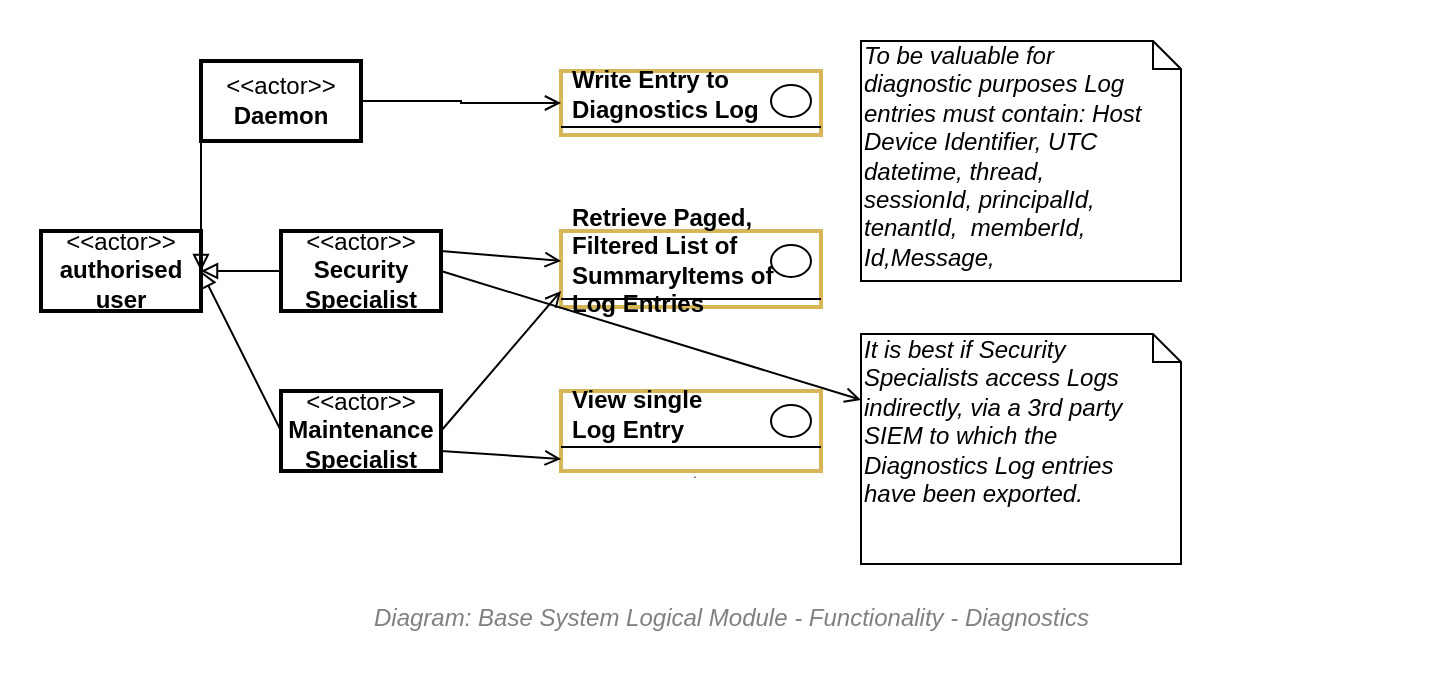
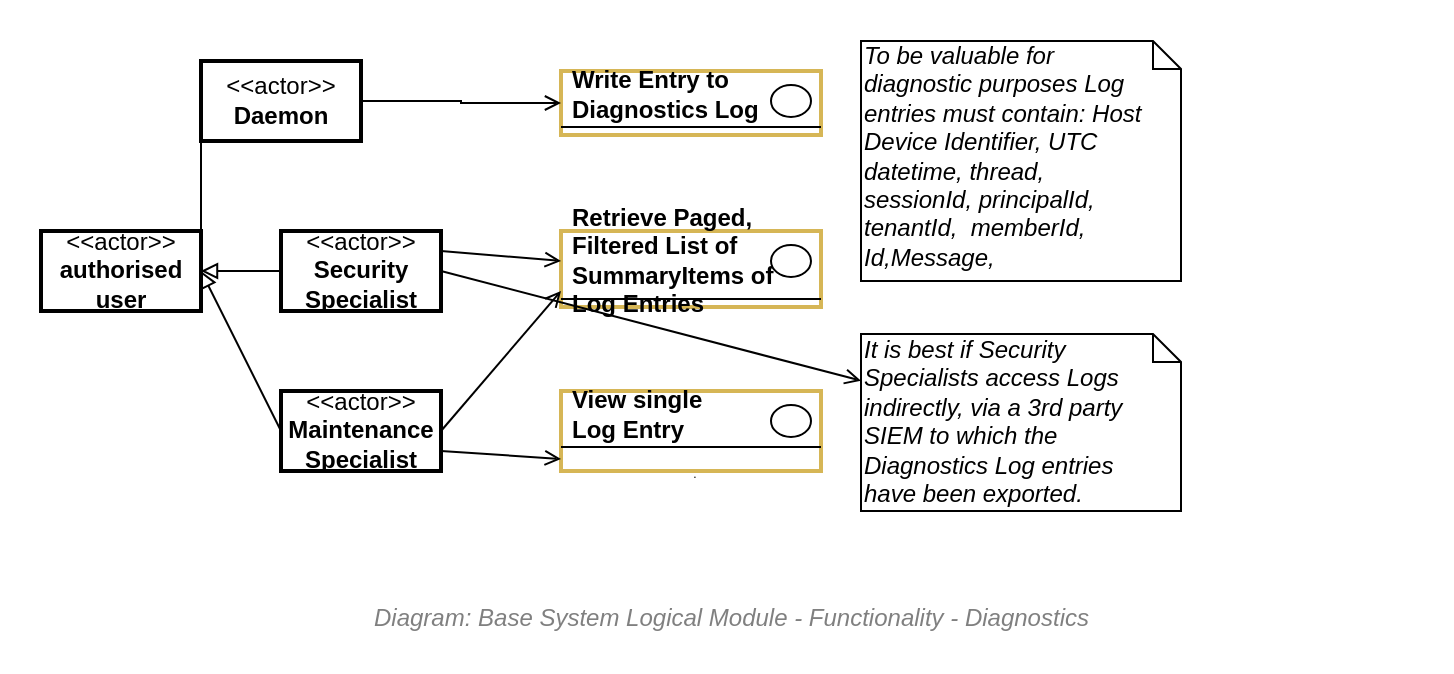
edge "<<actor>> Daemon" -> "<<actor>> authorised user": arrowhead block -> none
node "It is best if Security Specialists access Logs indirectly, via a 3rd party SIEM to which the Diagnostics Log entries have been exported.": size 320x230 -> 320x177
